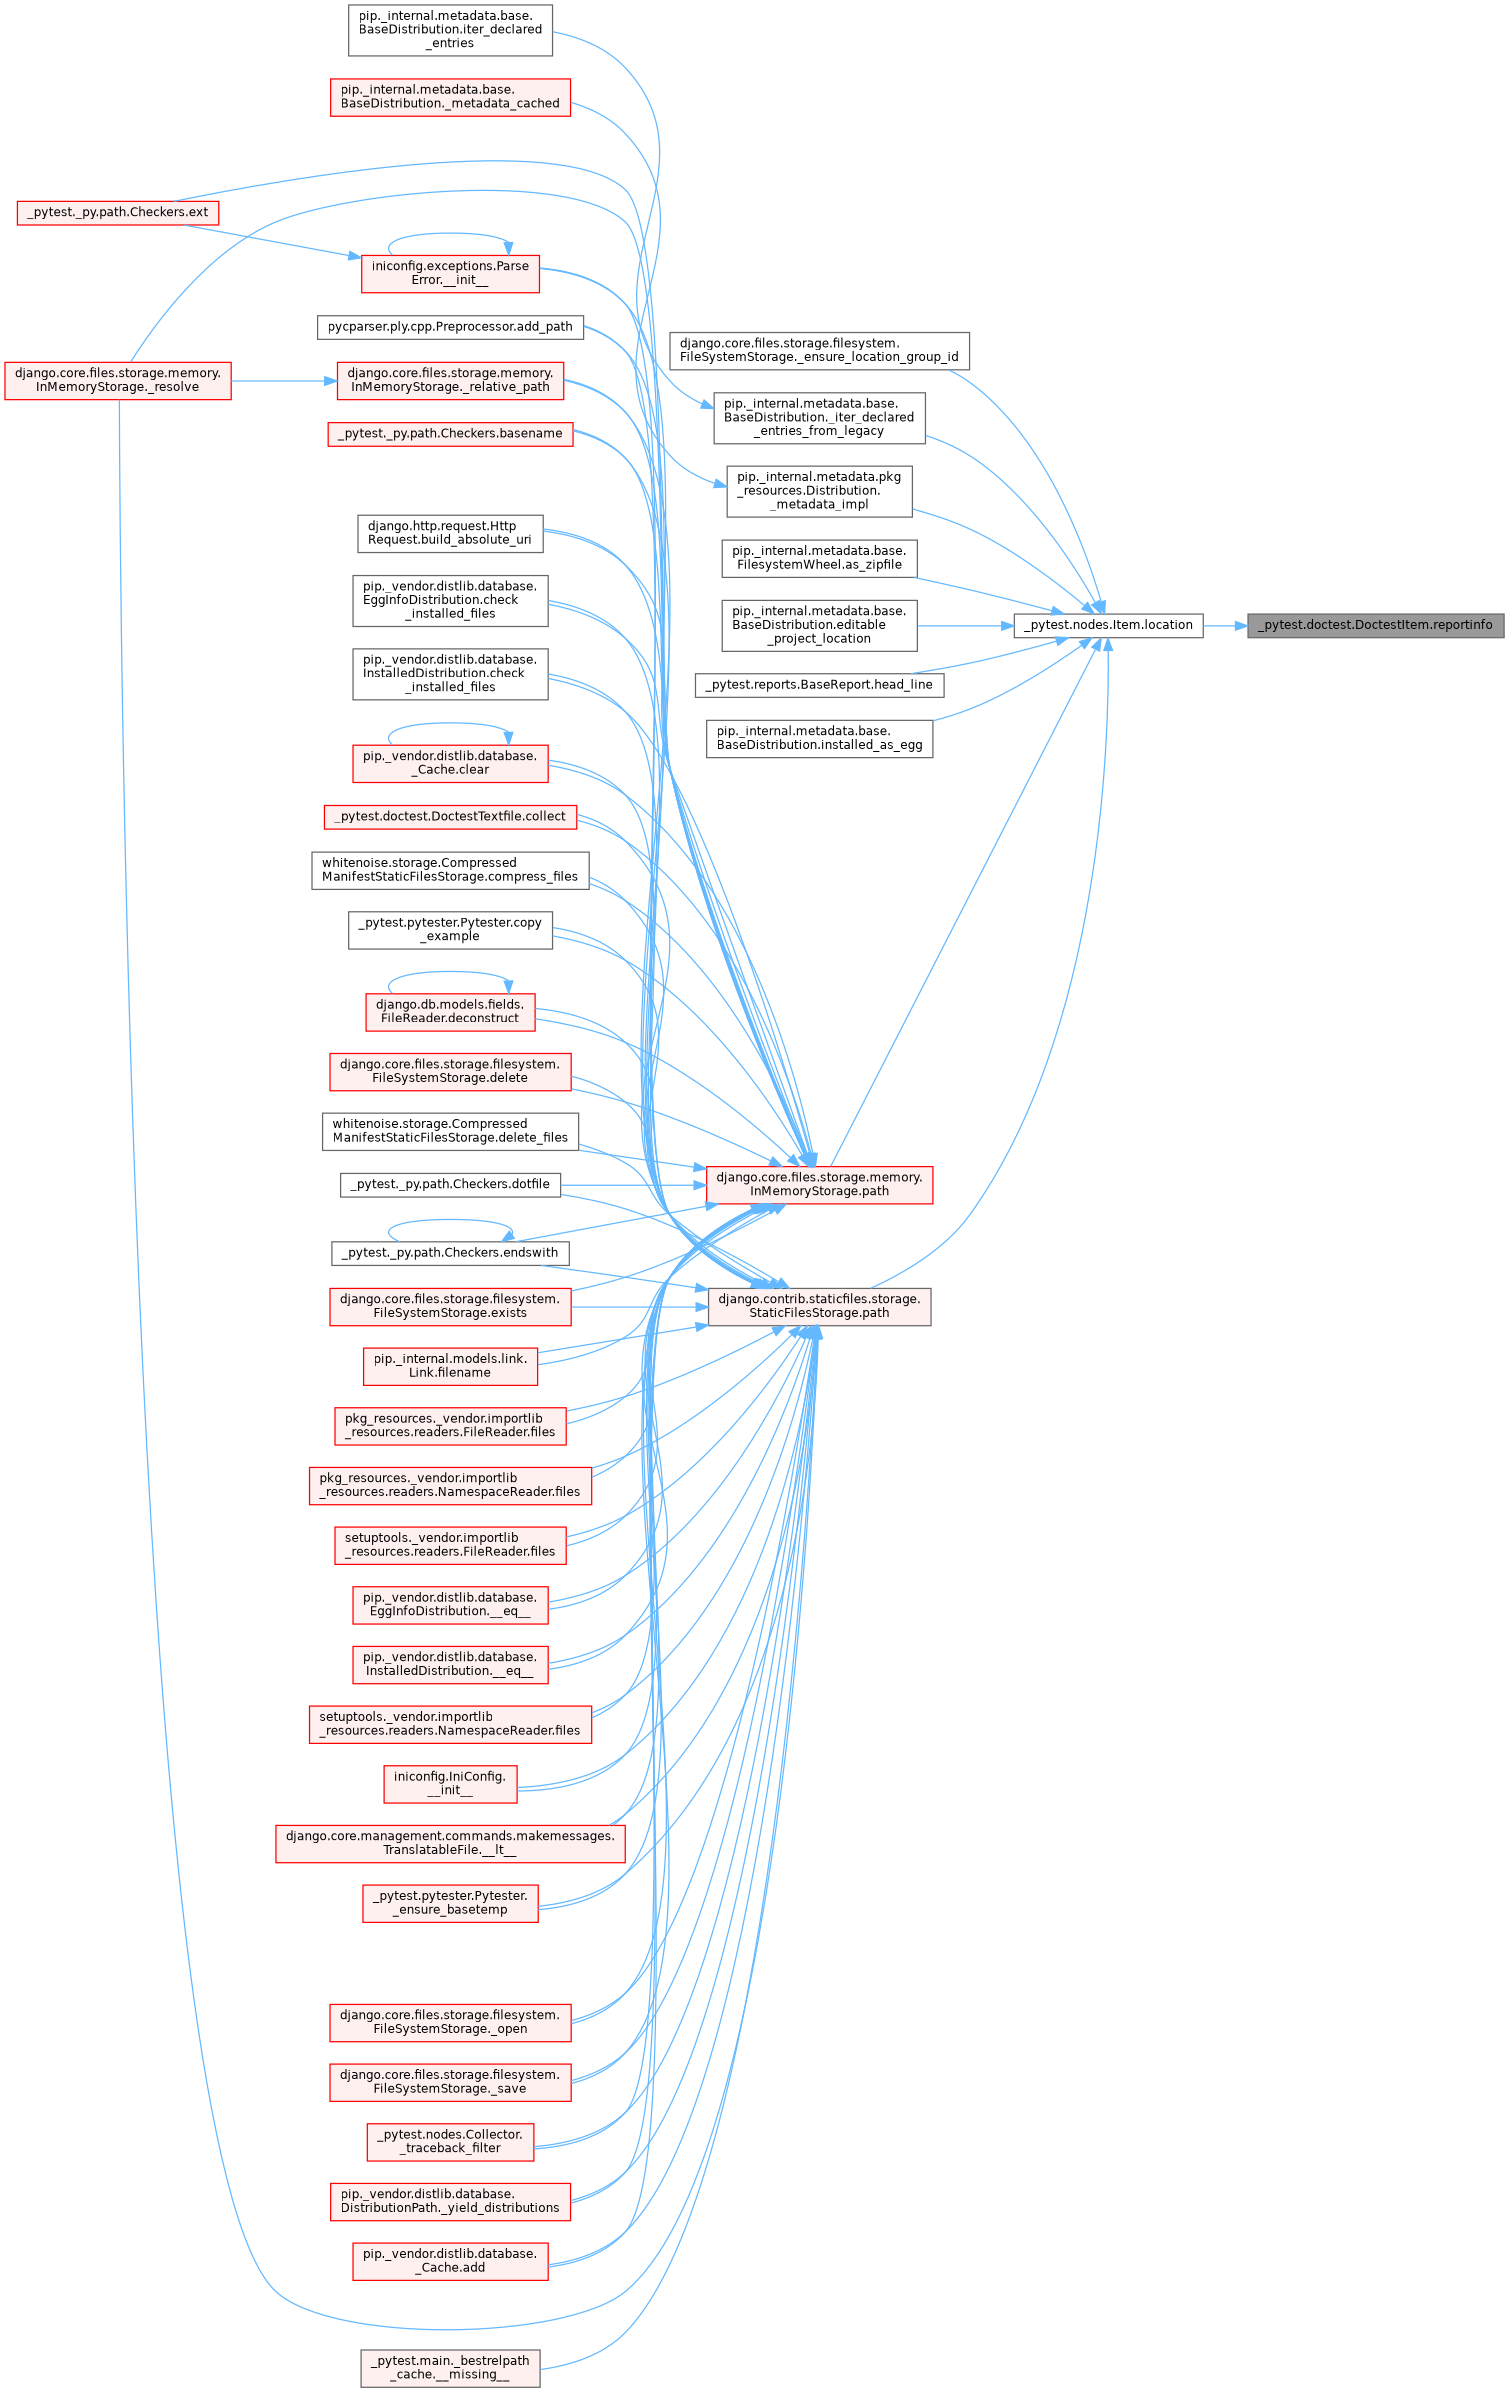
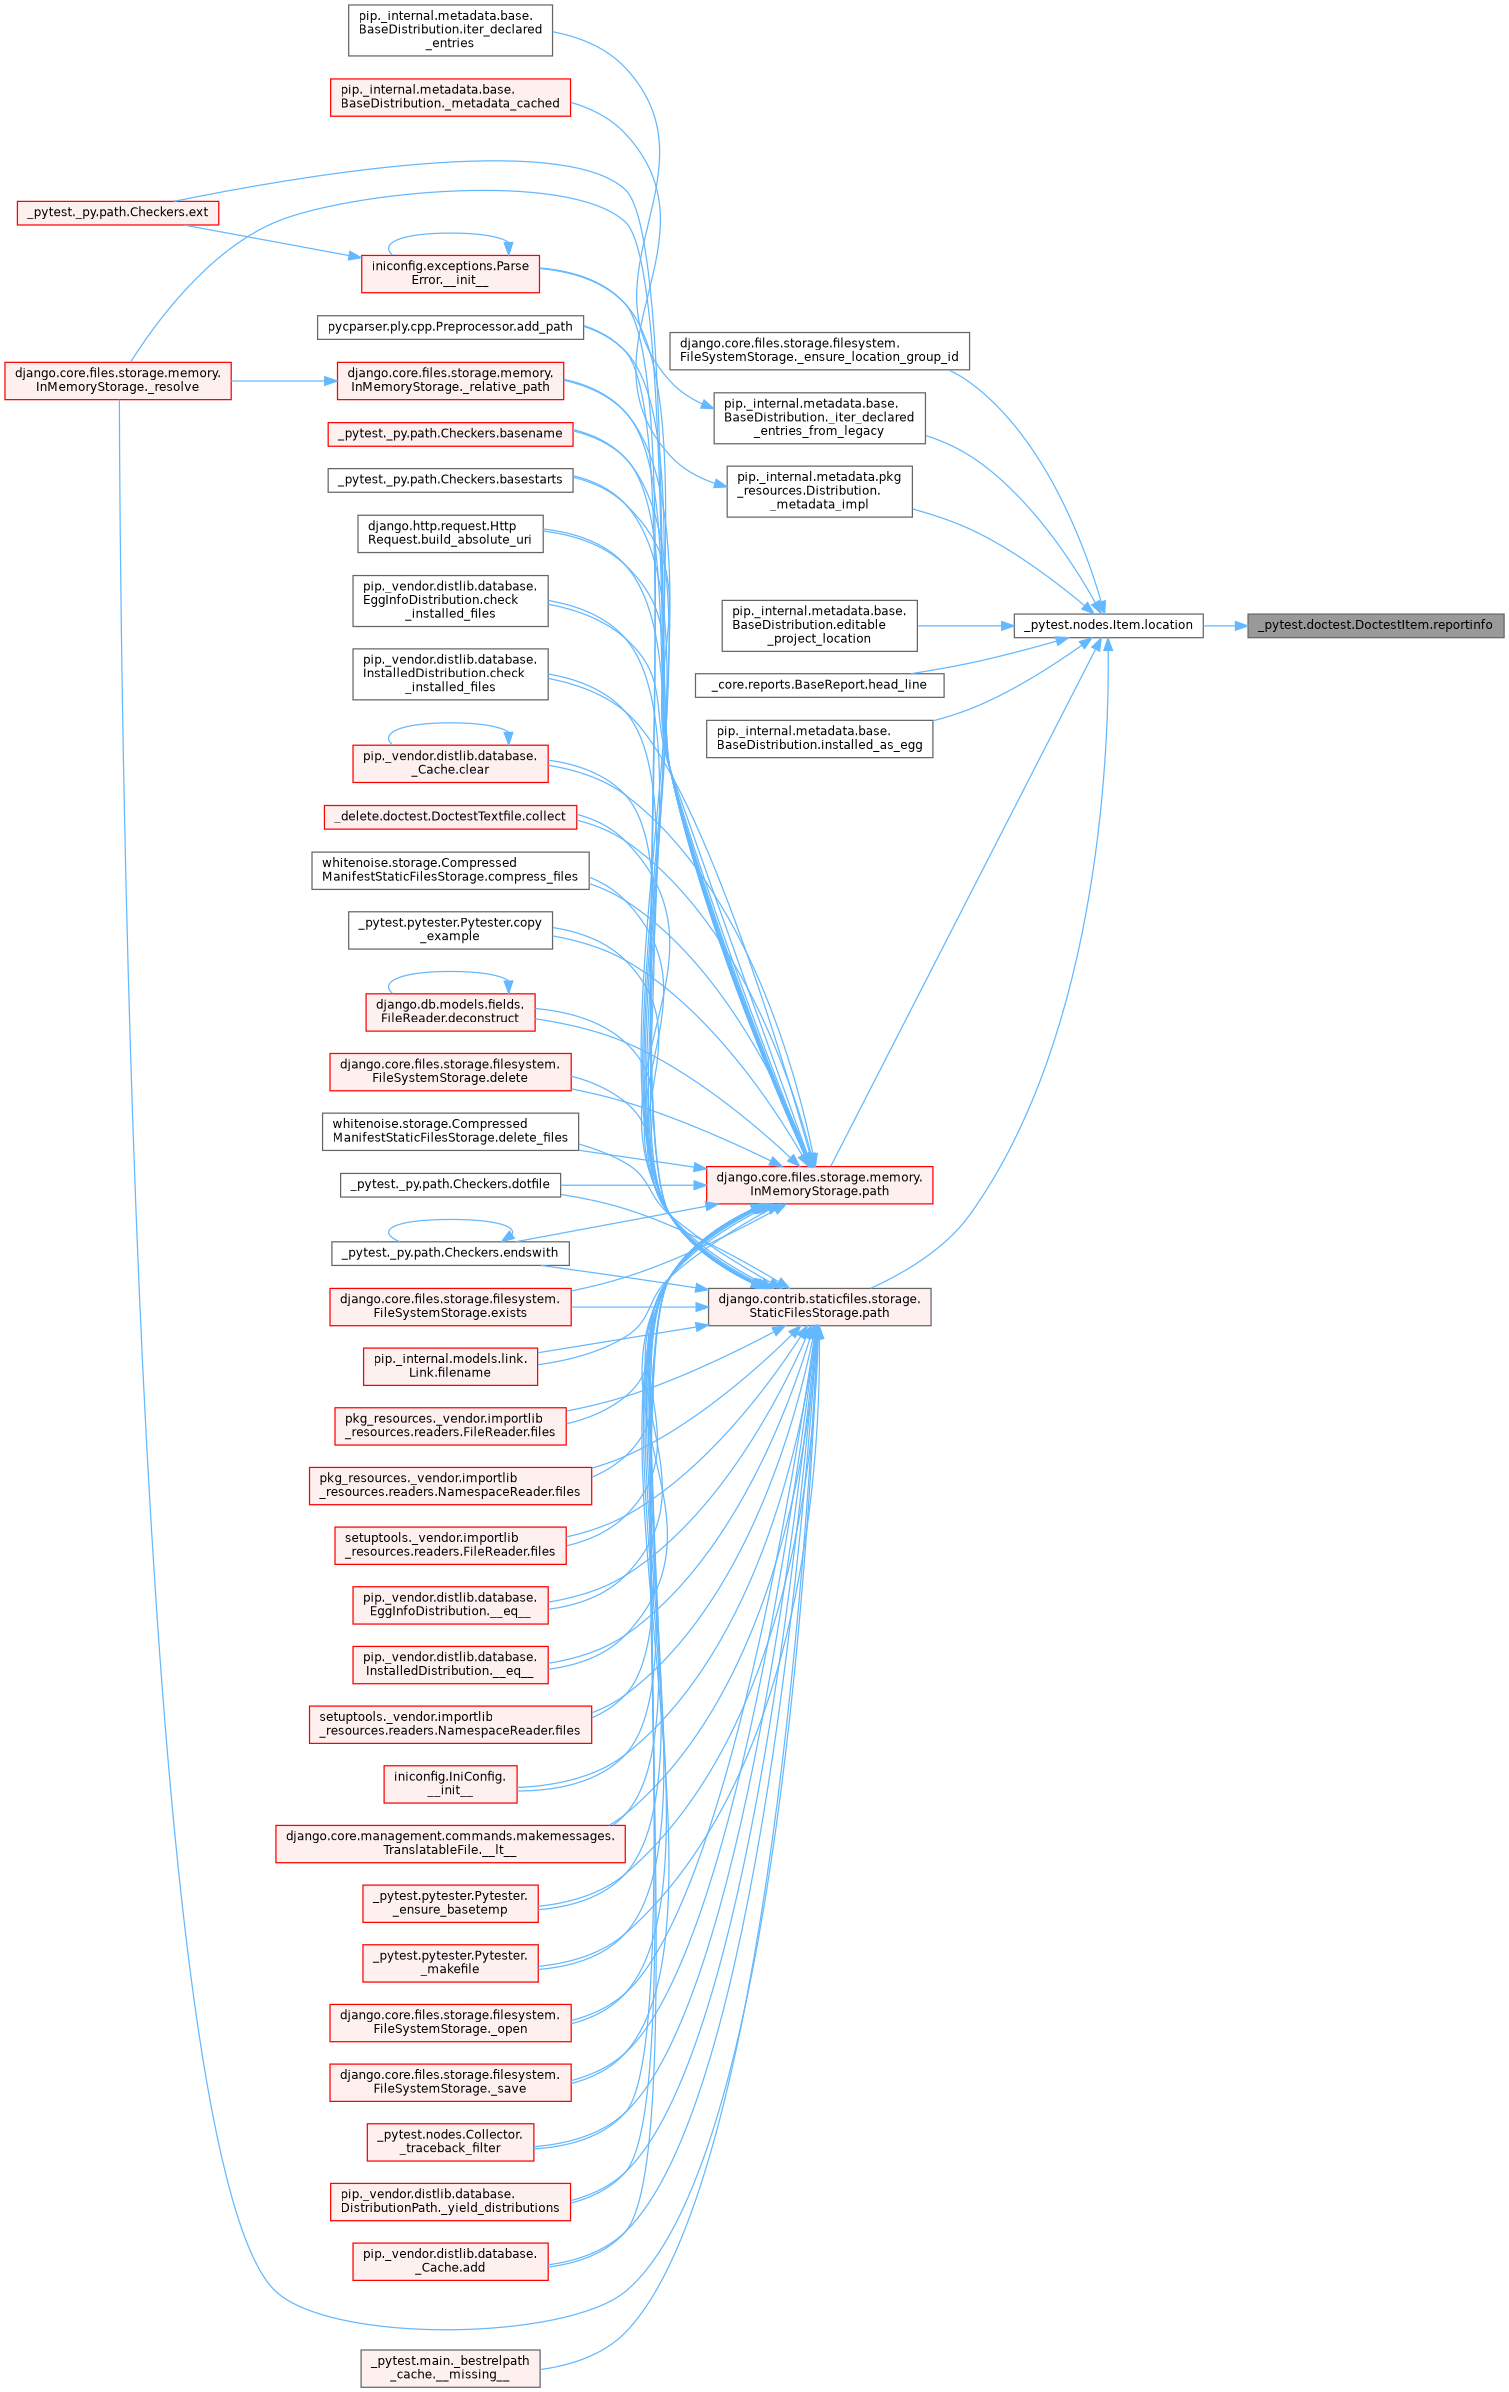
node "_pytest._py.path.Checkers.basestarts": added
node "pip._internal.metadata.base. FilesystemWheel.as_zipfile": removed
node "_pytest.reports.BaseReport.head_line": label "_pytest.reports.BaseReport.head_line" -> "_core.reports.BaseReport.head_line"
node "_pytest.doctest.DoctestTextfile.collect": label "_pytest.doctest.DoctestTextfile.collect" -> "_delete.doctest.DoctestTextfile.collect"
node "_pytest.pytester.Pytester. _makefile": added
